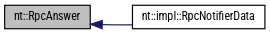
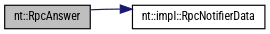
edge "nt::impl::RpcNotifierData" -> "nt::RpcAnswer": reversed
